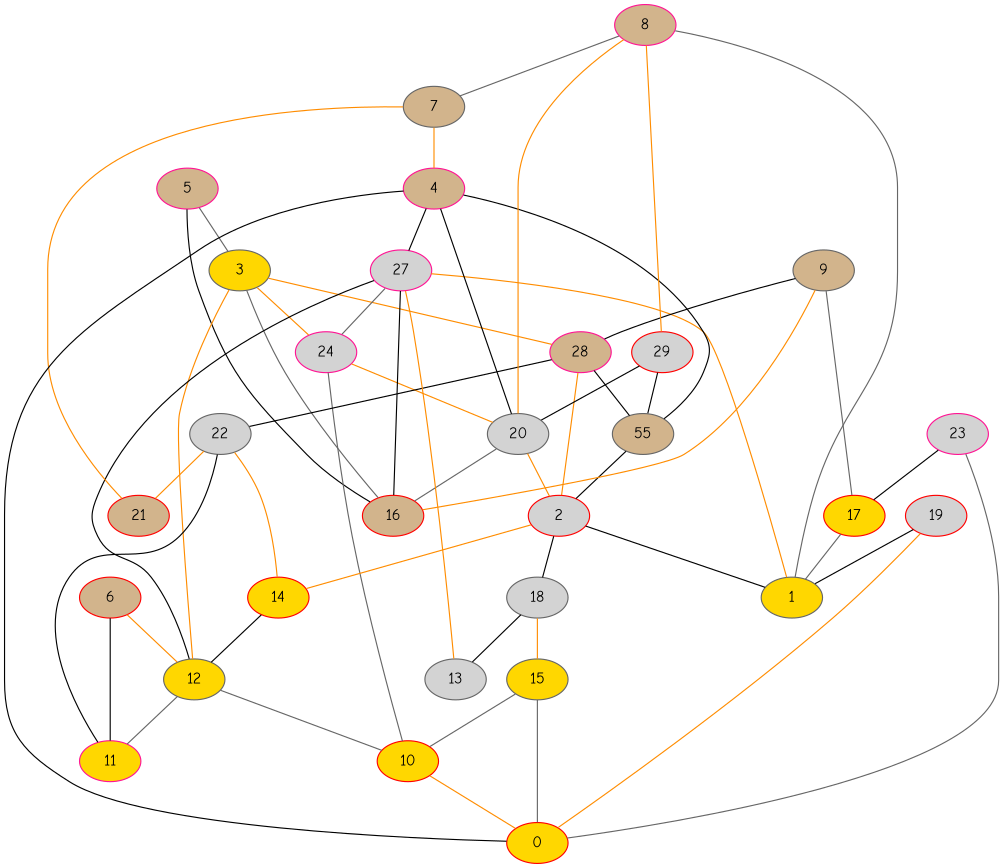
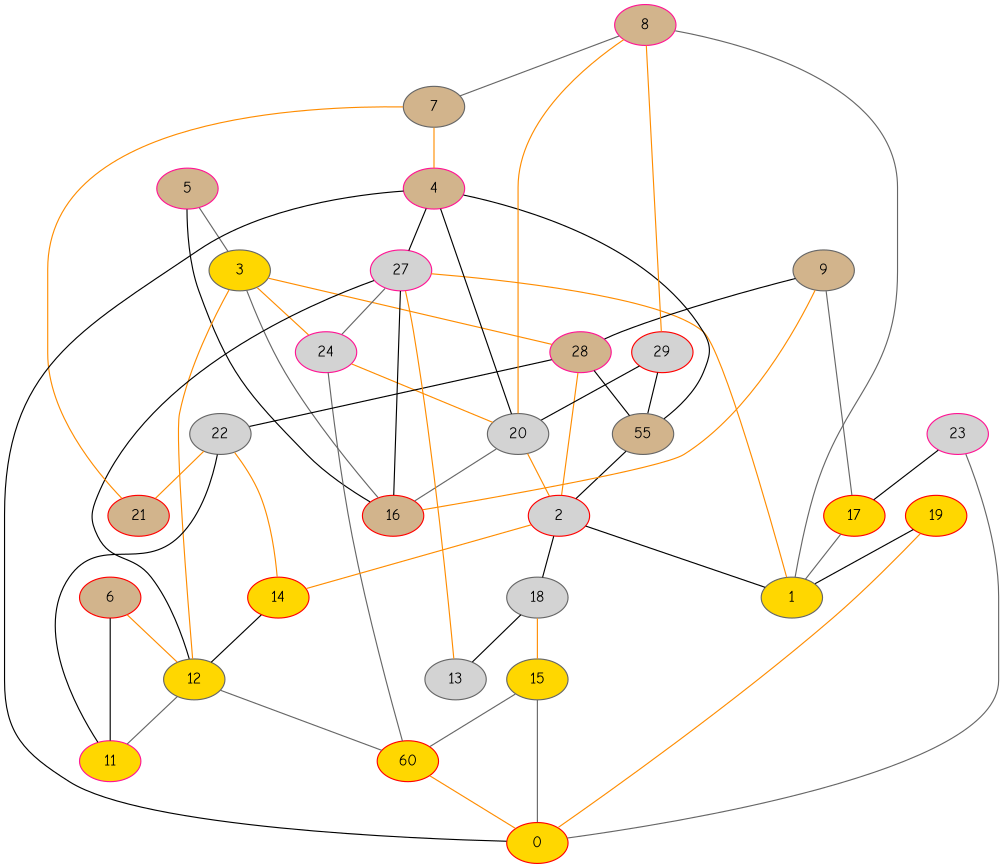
node "19": fillcolor lightgrey -> gold
node "10": label "10" -> "60"
